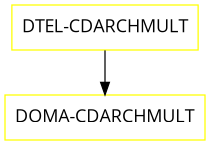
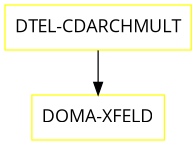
node "DOMA-CDARCHMULT": label "DOMA-CDARCHMULT" -> "DOMA-XFELD"
